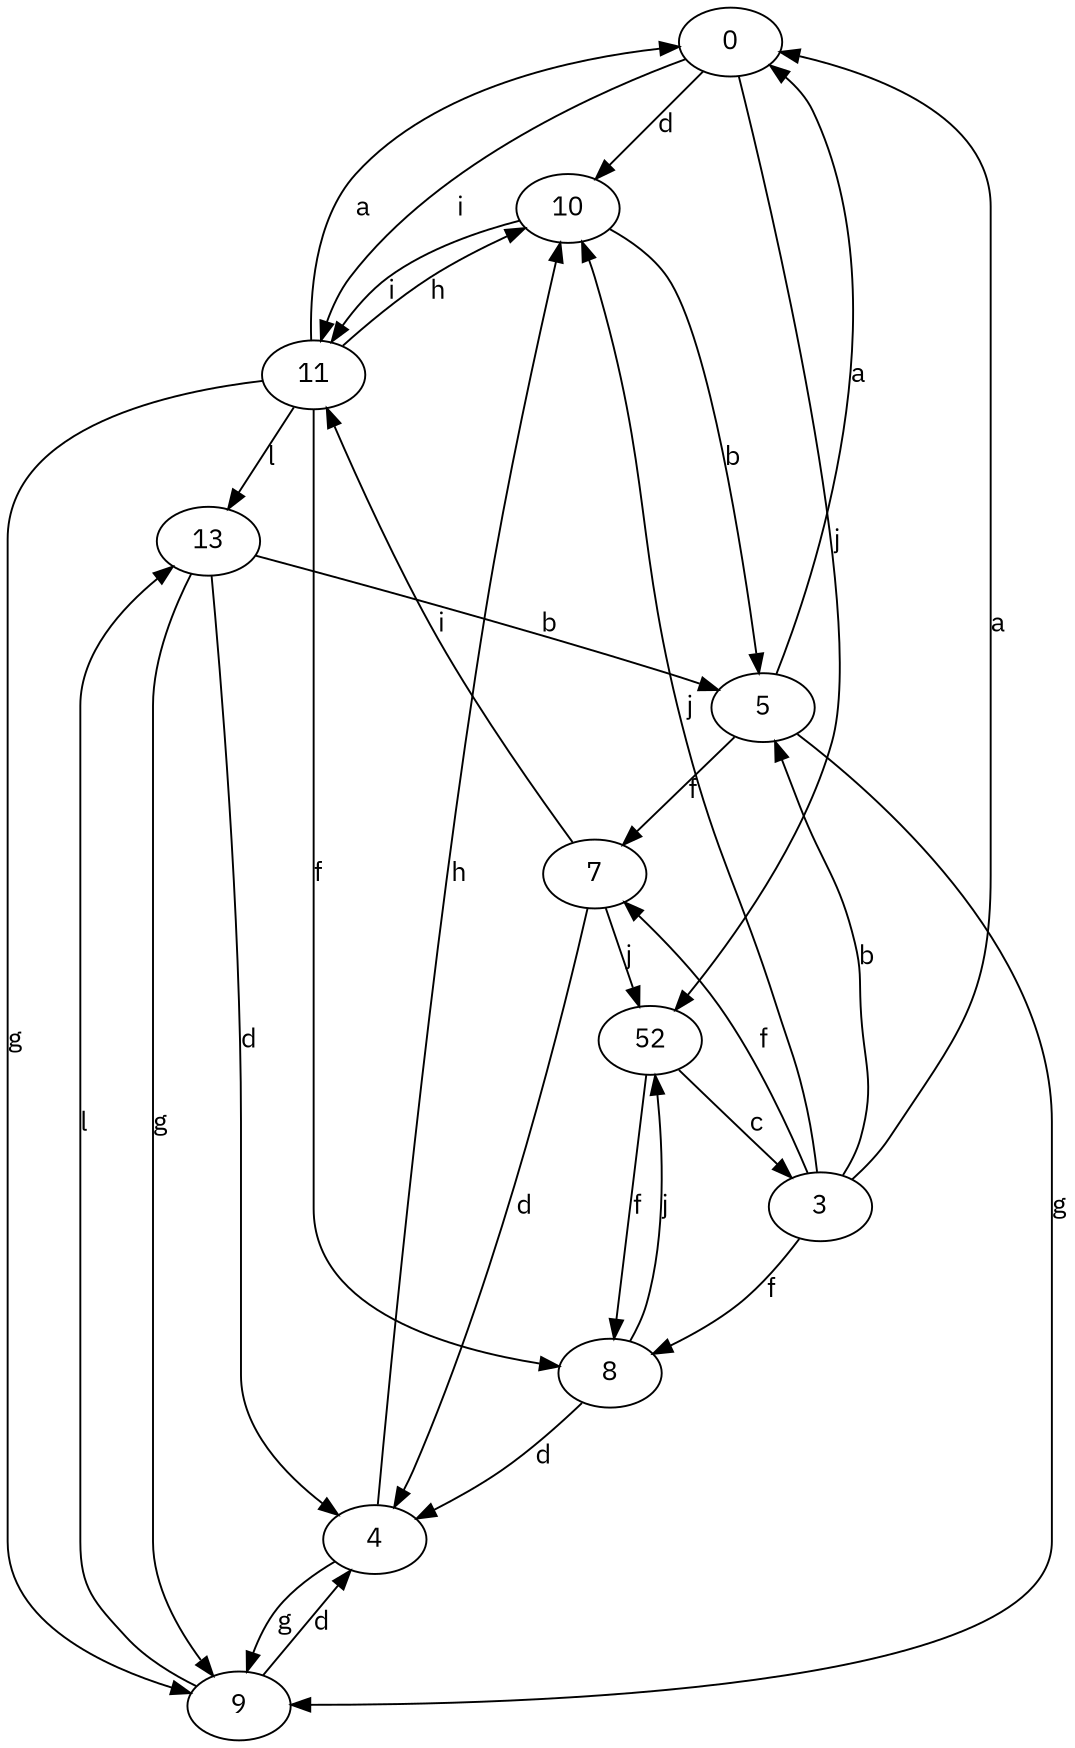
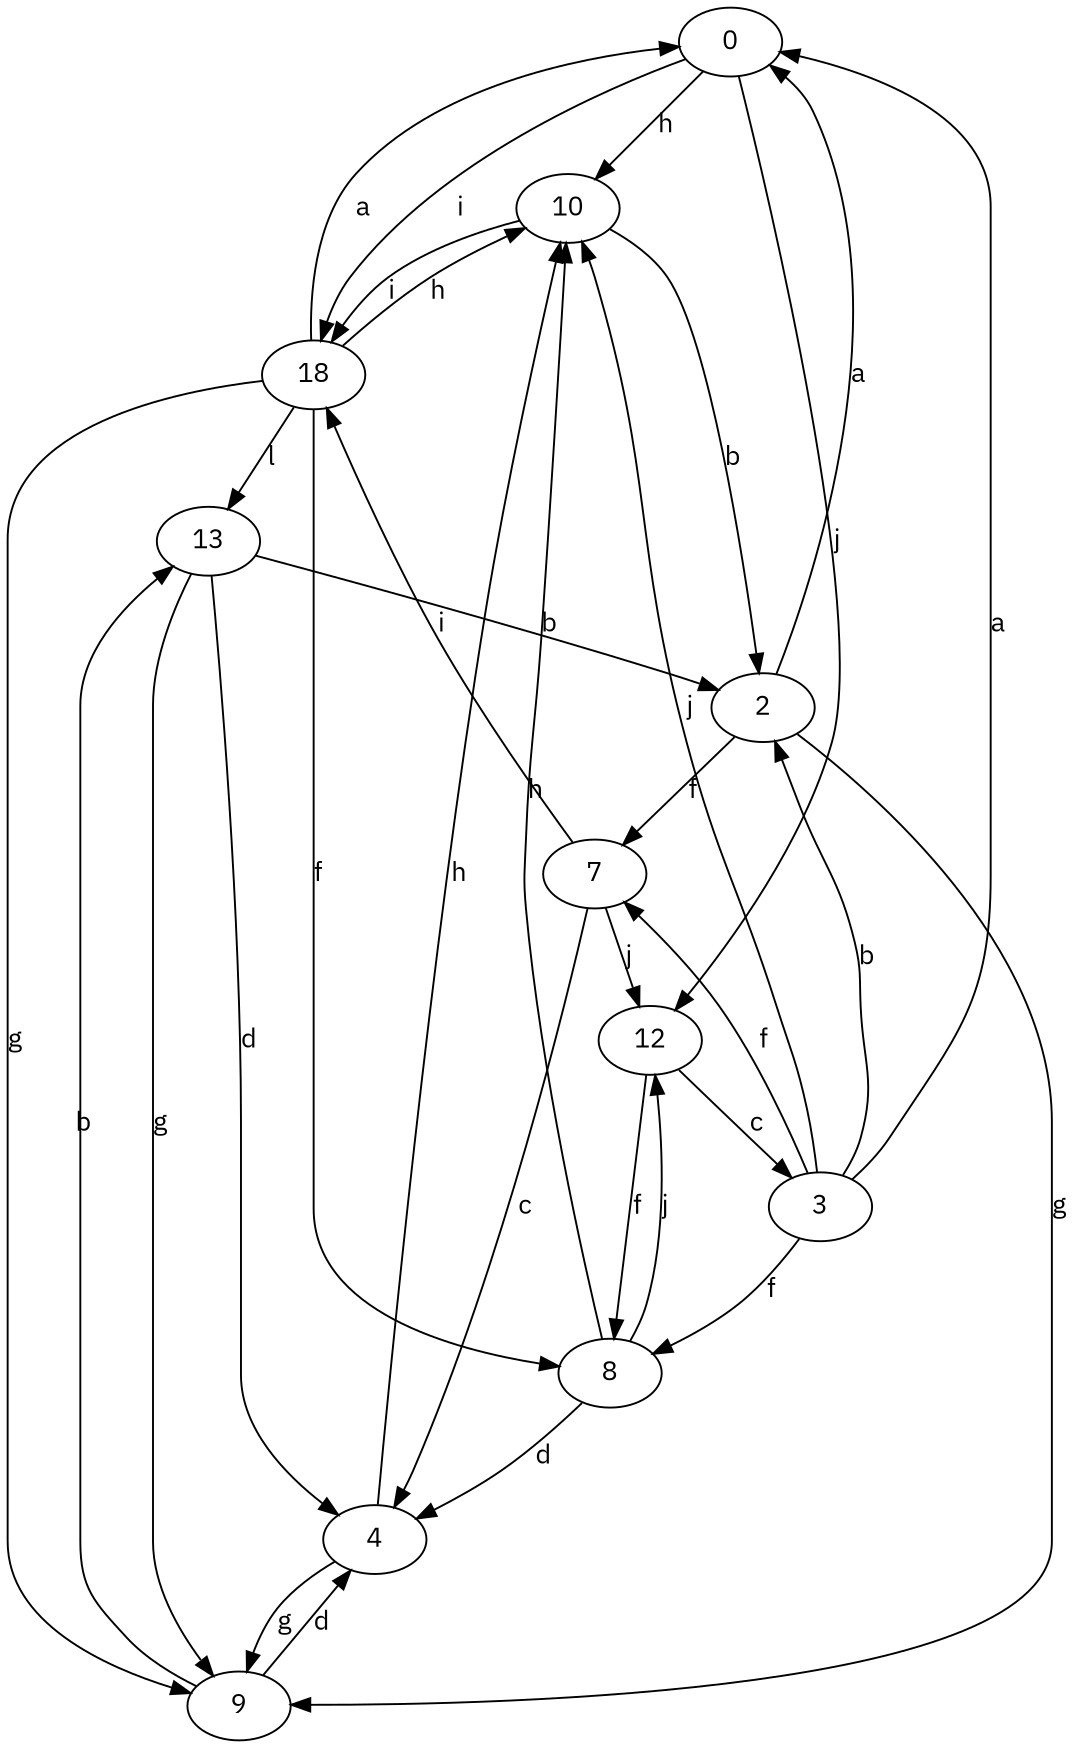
edge "0" -> "10": label "d" -> "h"
node "11": label "11" -> "18"
node "5": label "5" -> "2"
edge "8" -> "10": added, label "h"
node "52": label "52" -> "12"
edge "9" -> "13": label "l" -> "b"
edge "7" -> "4": label "d" -> "c"
